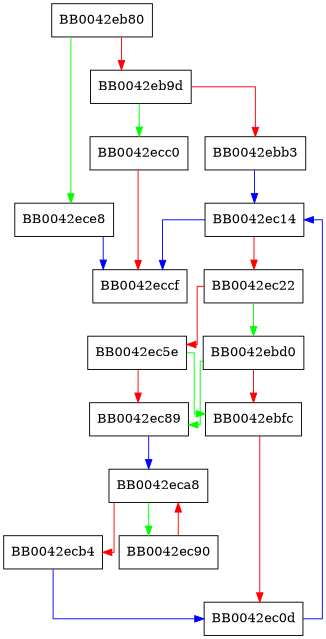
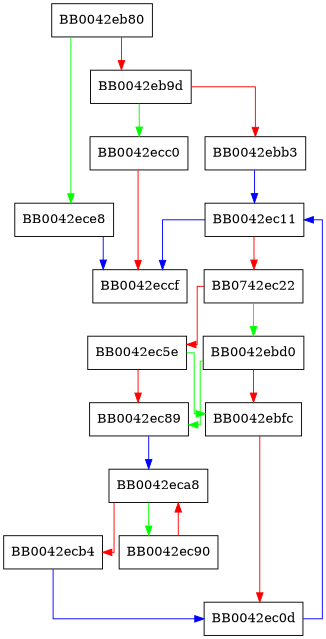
node "BB0042ec14": label "BB0042ec14" -> "BB0042ec11"
node "BB0042ec22": label "BB0042ec22" -> "BB0742ec22"
